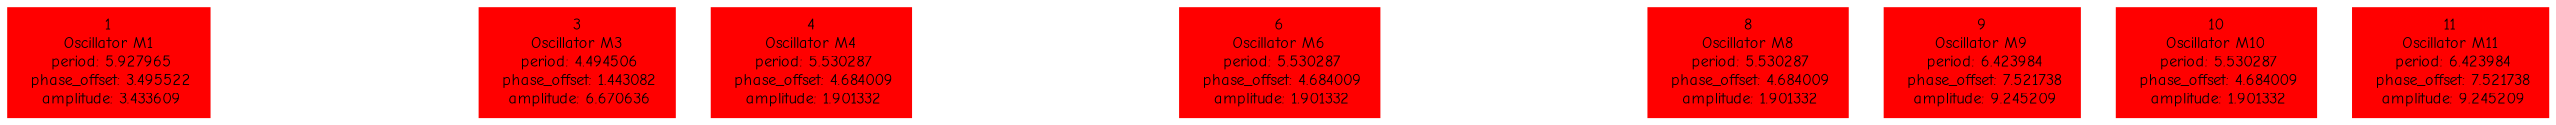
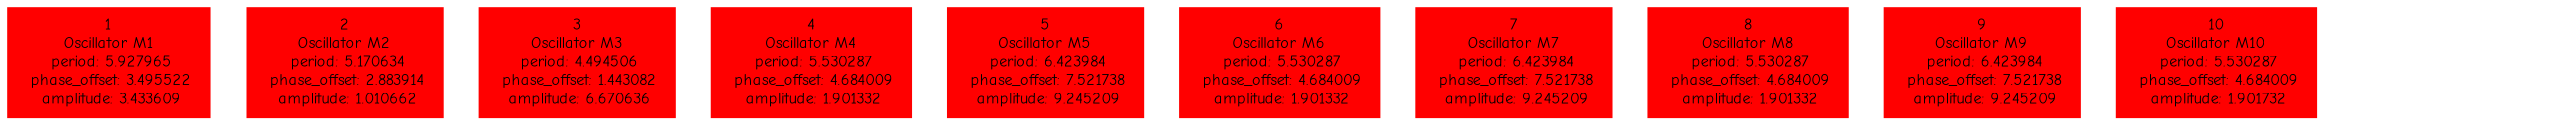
node "2": added
node "5": added
node "7": added
node "11": removed
node "10": text "amplitude: 1.901332" -> "amplitude: 1.901732"
